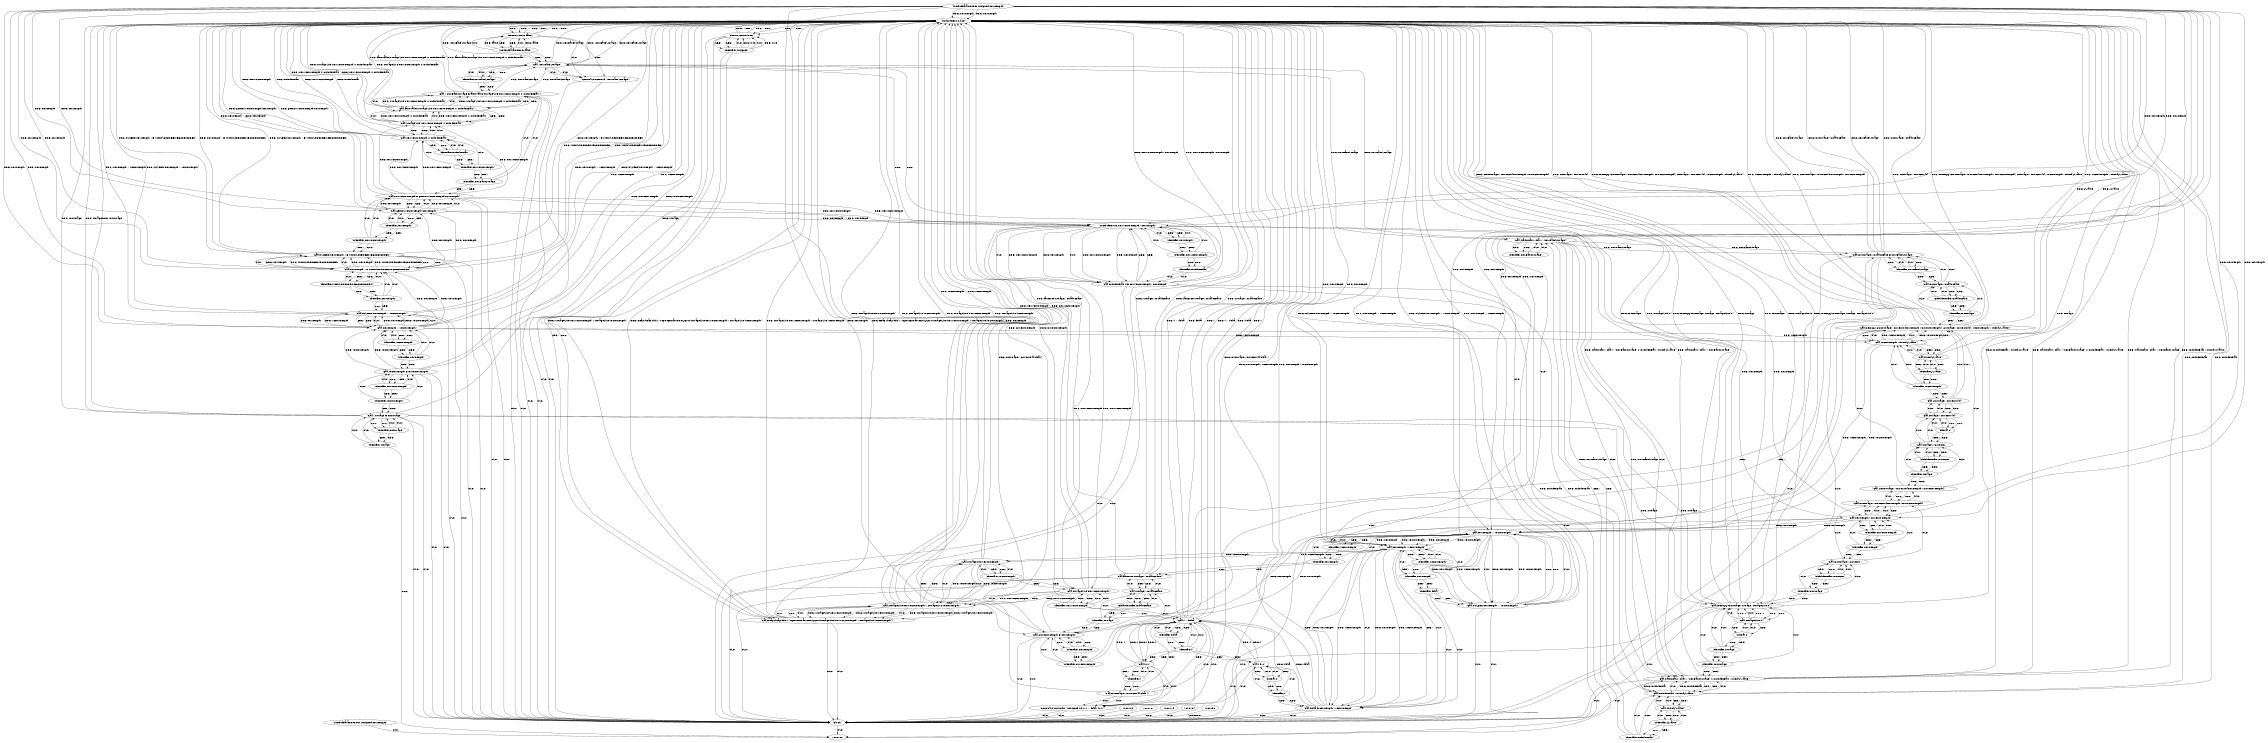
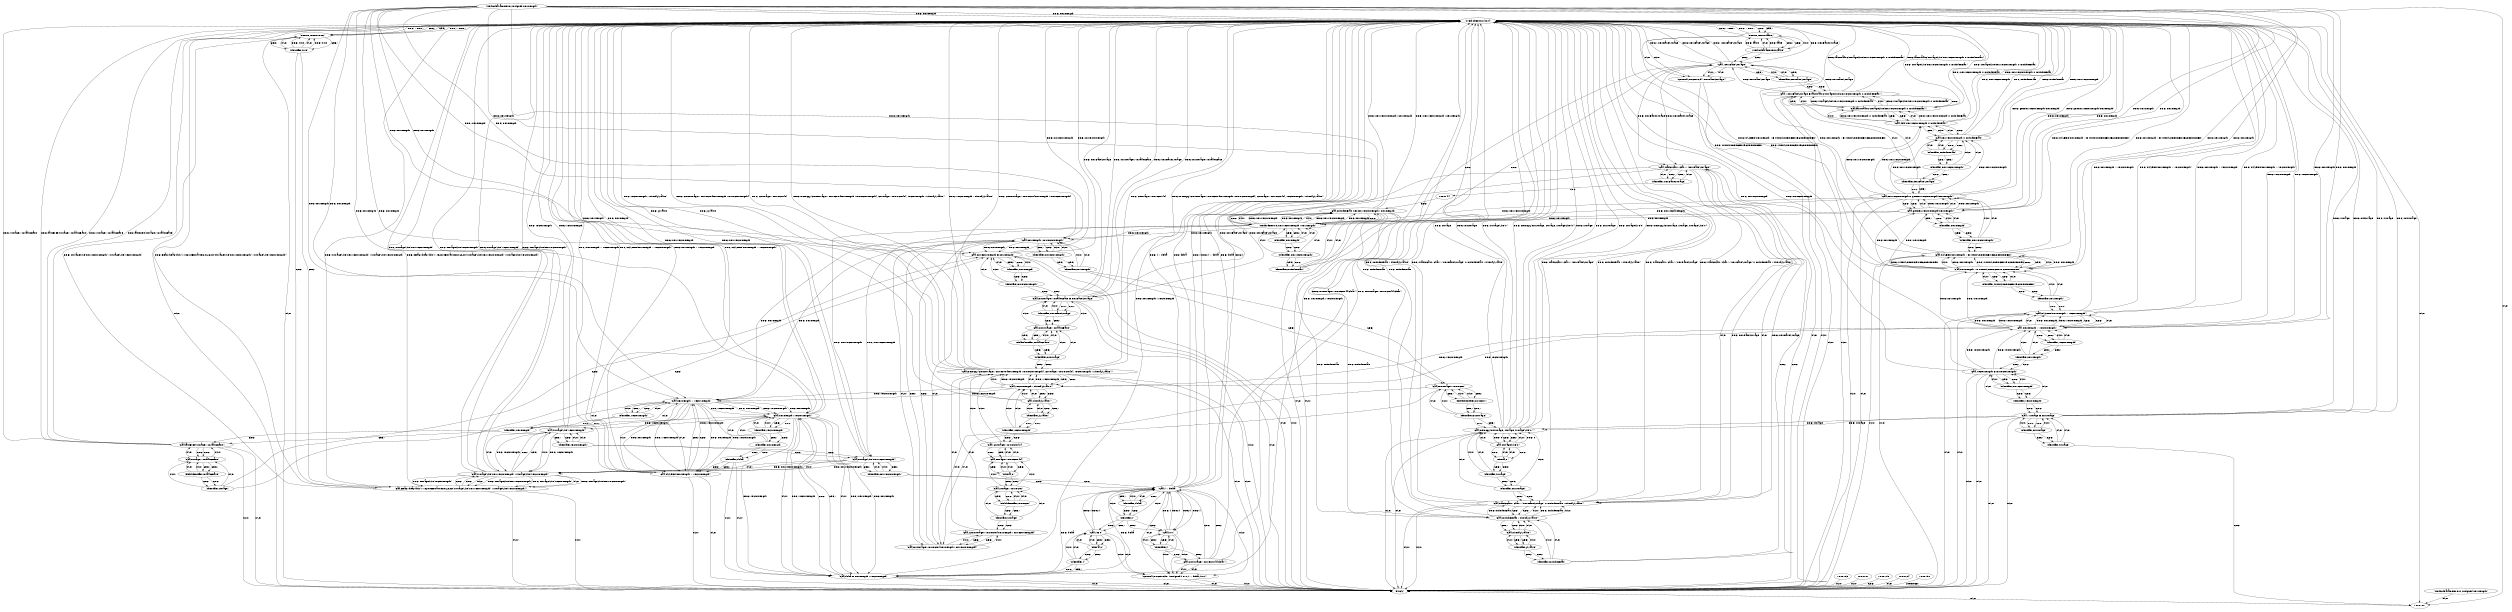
node "(Identifier,unsigned)": label "(Identifier,unsigned)" -> "(Identifier,true)"
node "(Call,storageSize(newVectorLength + m_indexBias))": label "(Call,storageSize(newVectorLength + m_indexBias))" -> "(Call,this(newVectorLength + m_indexBias))"
node "1000144": added
